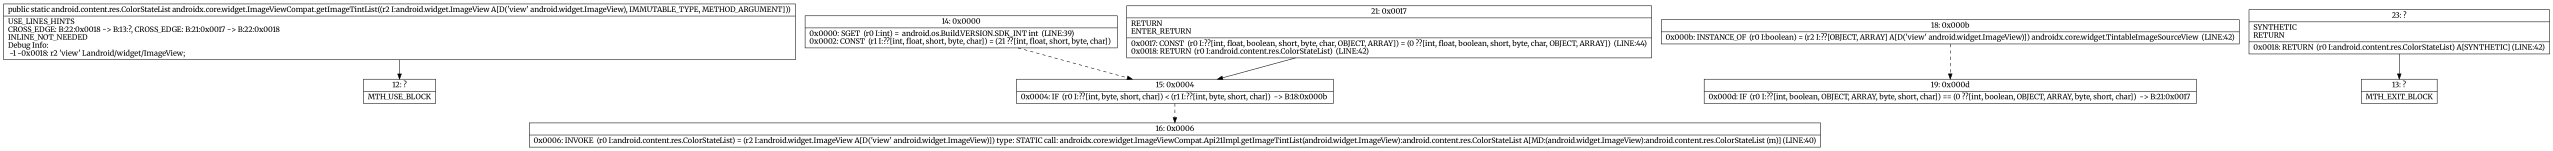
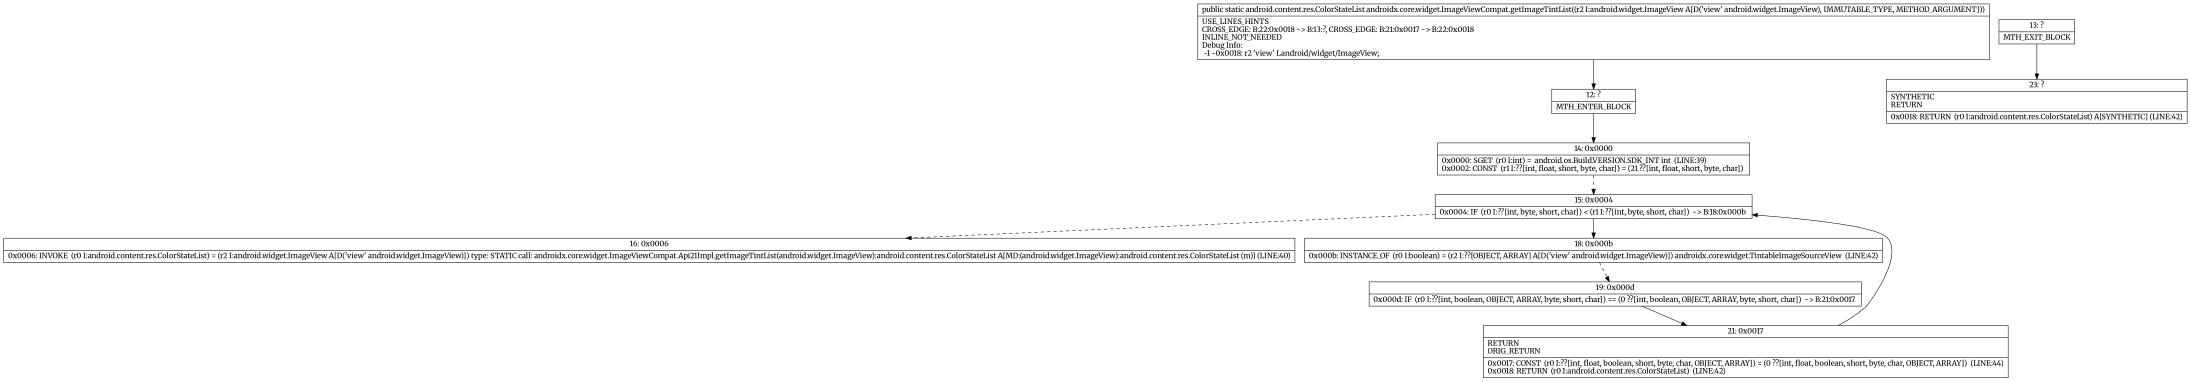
node "21: 0x0017": text "ENTER_RETURN" -> "ORIG_RETURN"
edge "23: ?" -> "13: ?": reversed
node "12: ?": text "MTH_USE_BLOCK" -> "MTH_ENTER_BLOCK"
edge "12: ?" -> "14: 0x0000": added
edge "15: 0x0004" -> "18: 0x000b": added
edge "19: 0x000d" -> "21: 0x0017": added
